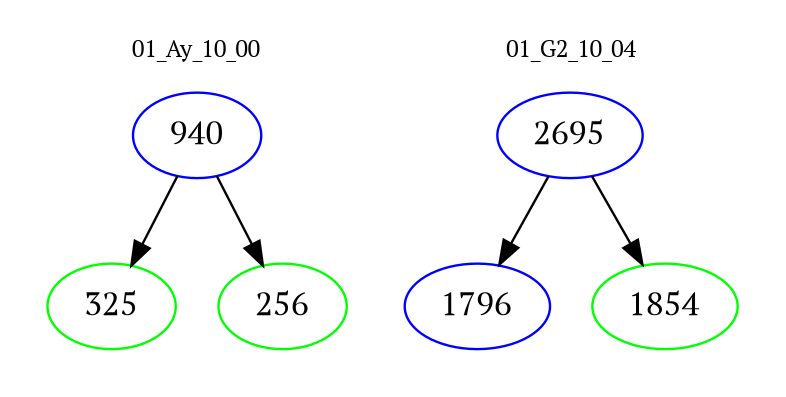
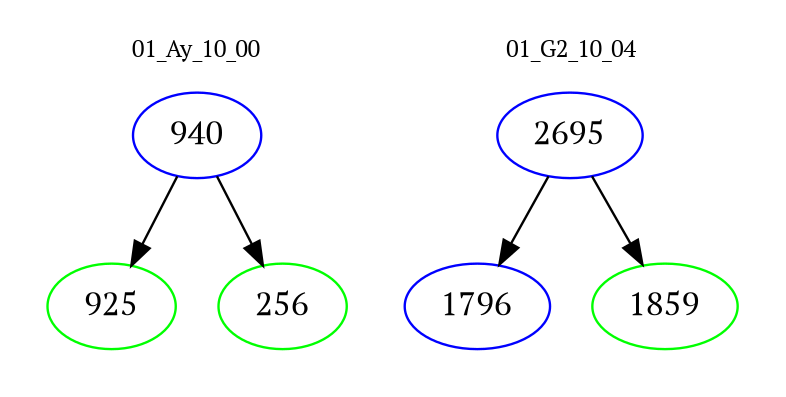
node "325": label "325" -> "925"
node "1854": label "1854" -> "1859"
